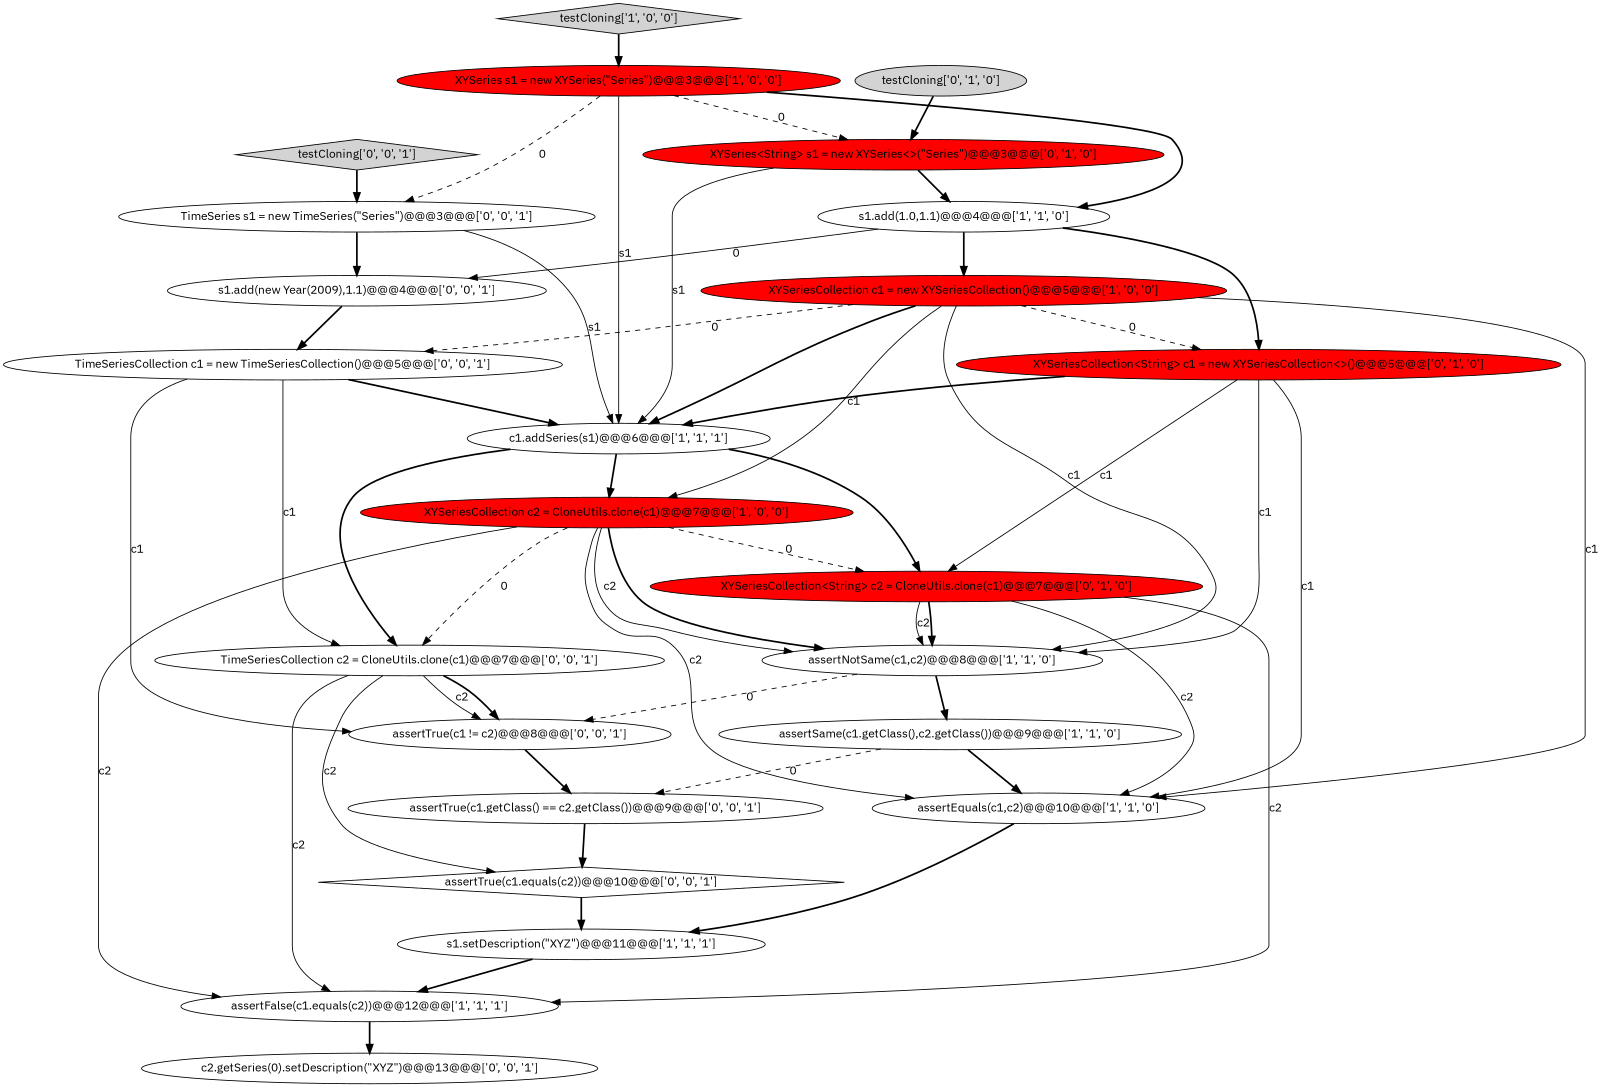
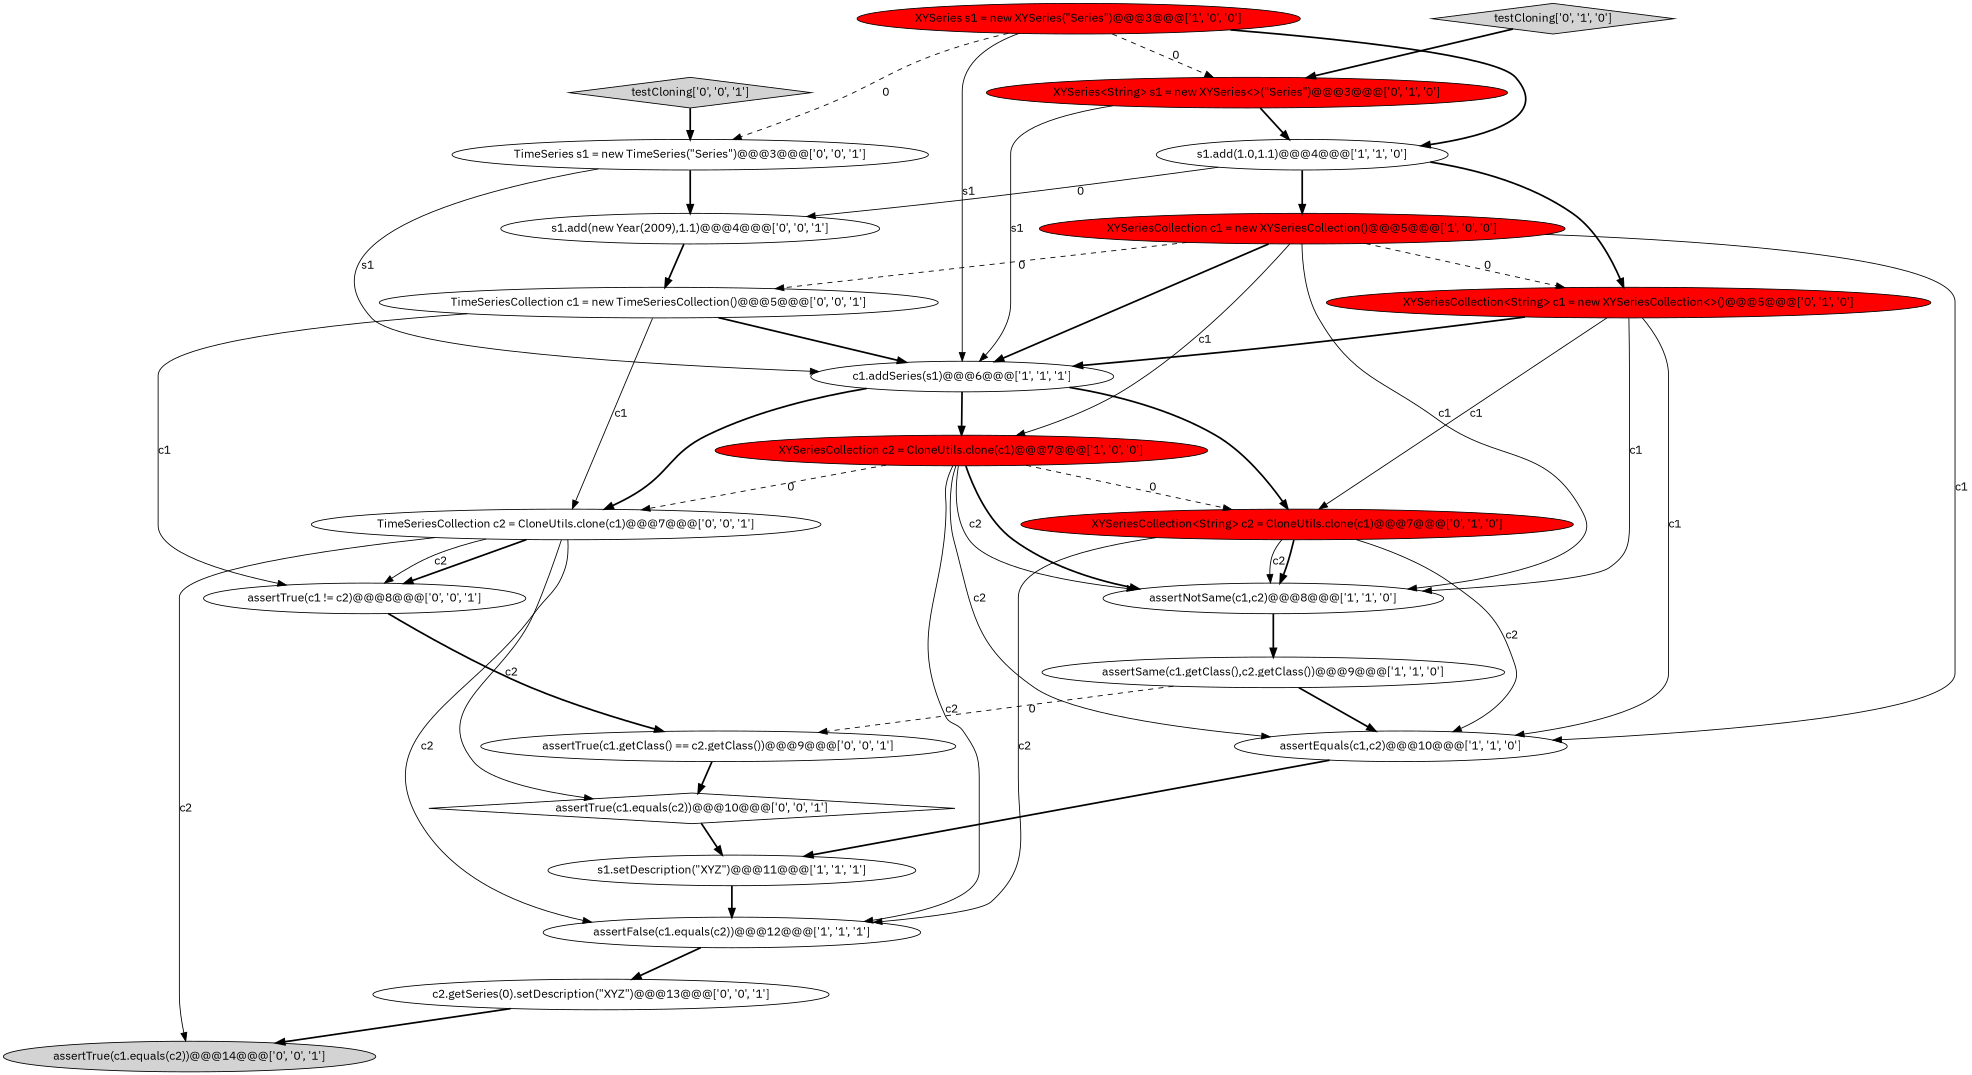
node "testCloning['1', '0', '0']": removed
node "testCloning['0', '1', '0']": shape ellipse -> diamond
edge "assertNotSame(c1,c2)@@@8@@@['1', '1', '0']" -> "assertTrue(c1 != c2)@@@8@@@['0', '0', '1']": removed, label "0"
node "assertTrue(c1.equals(c2))@@@14@@@['0', '0', '1']": added
